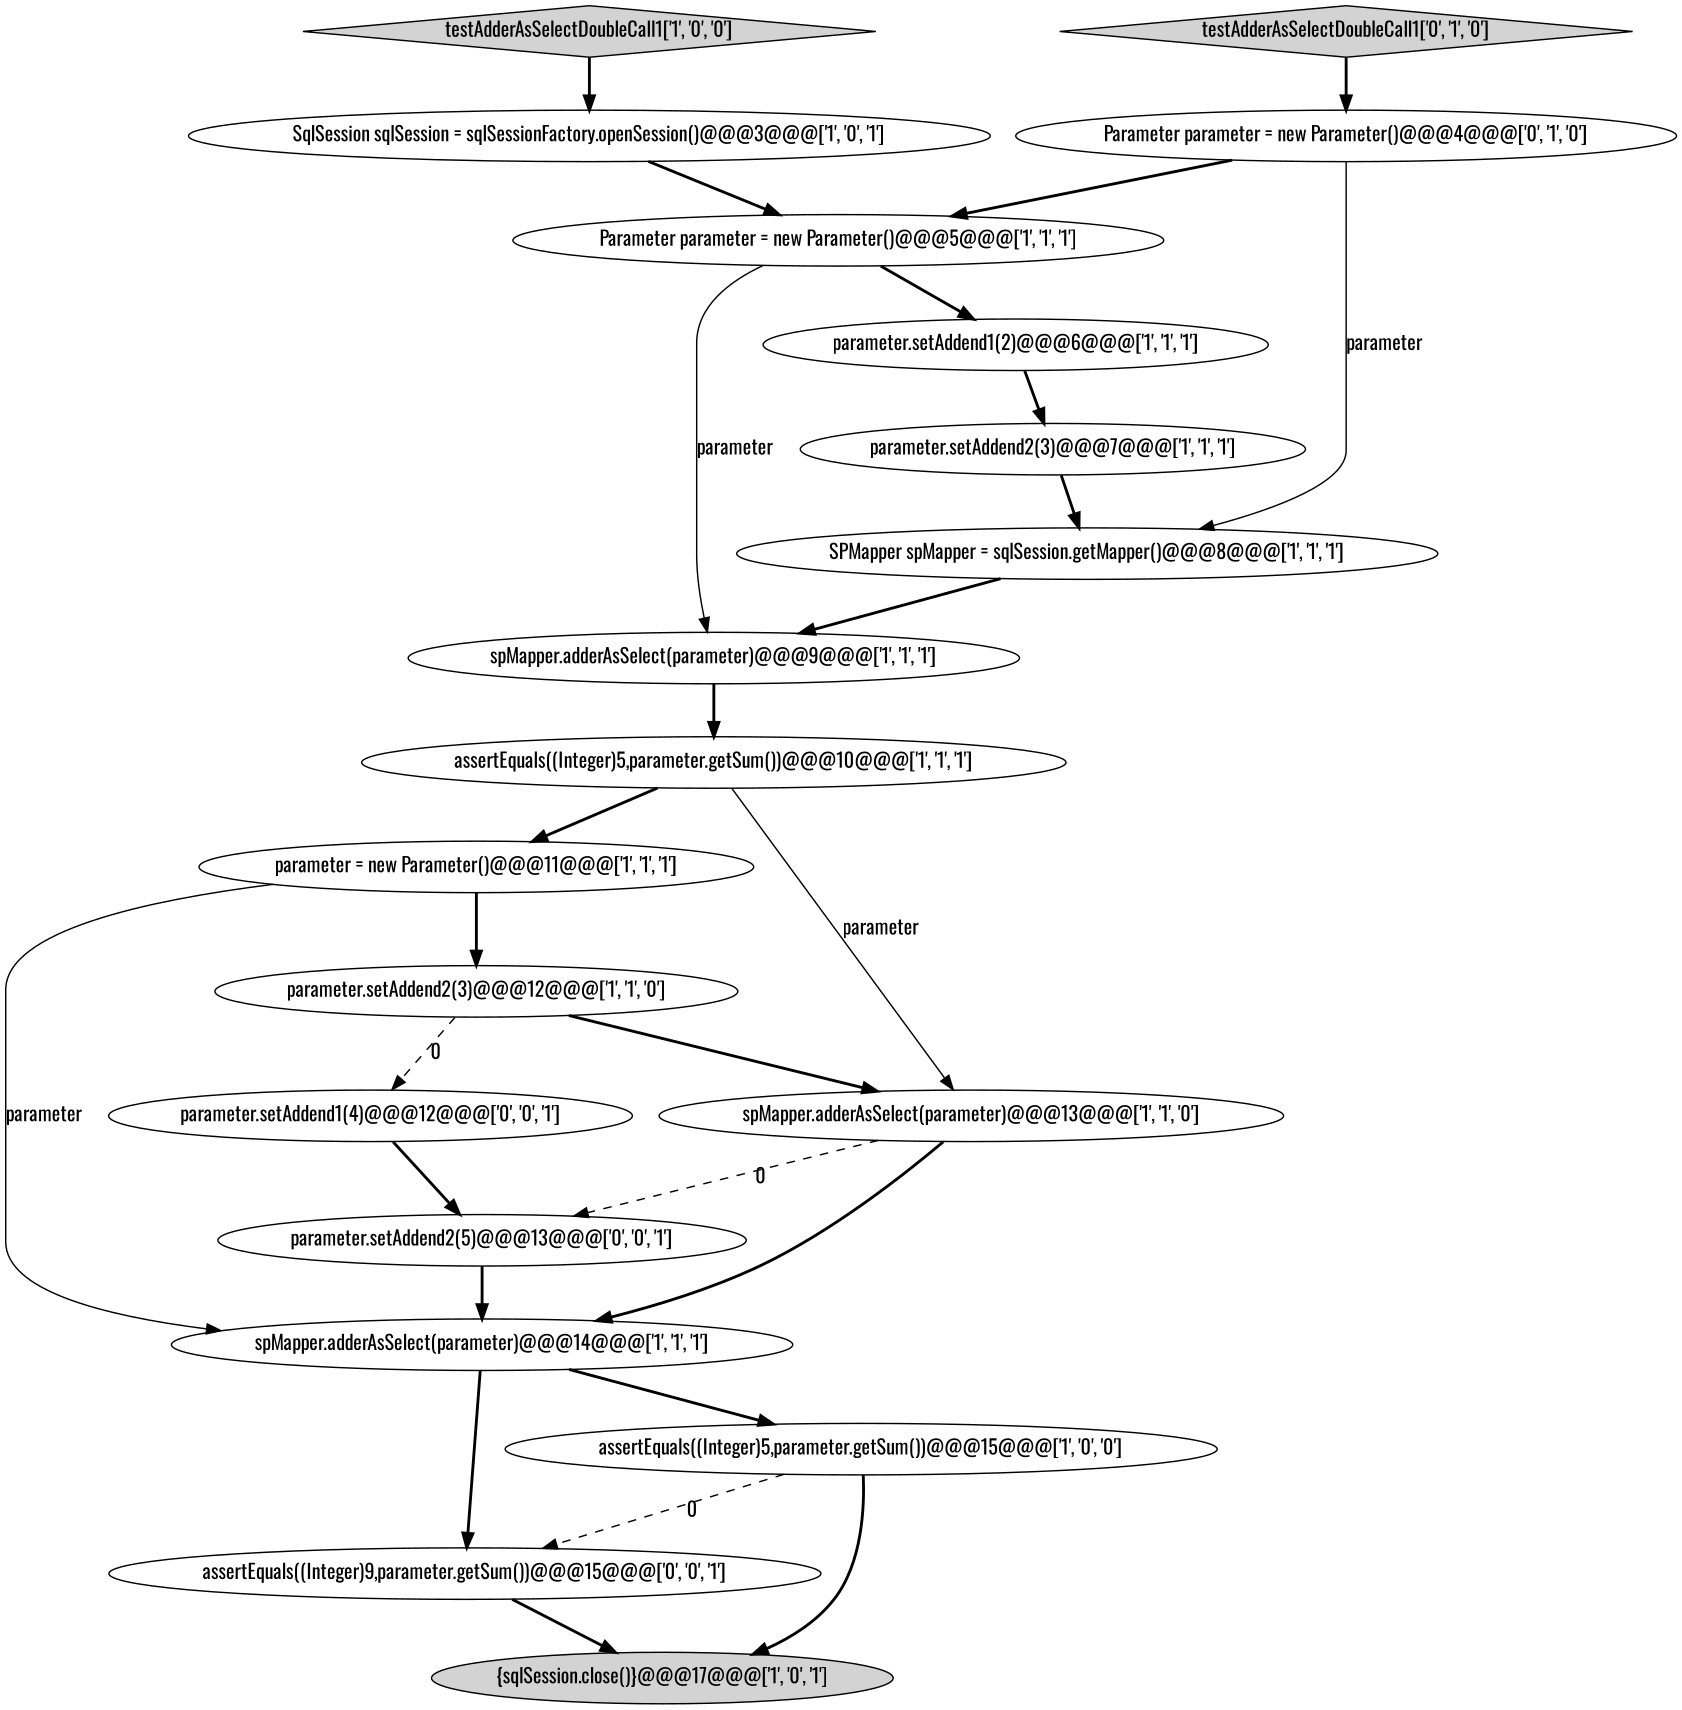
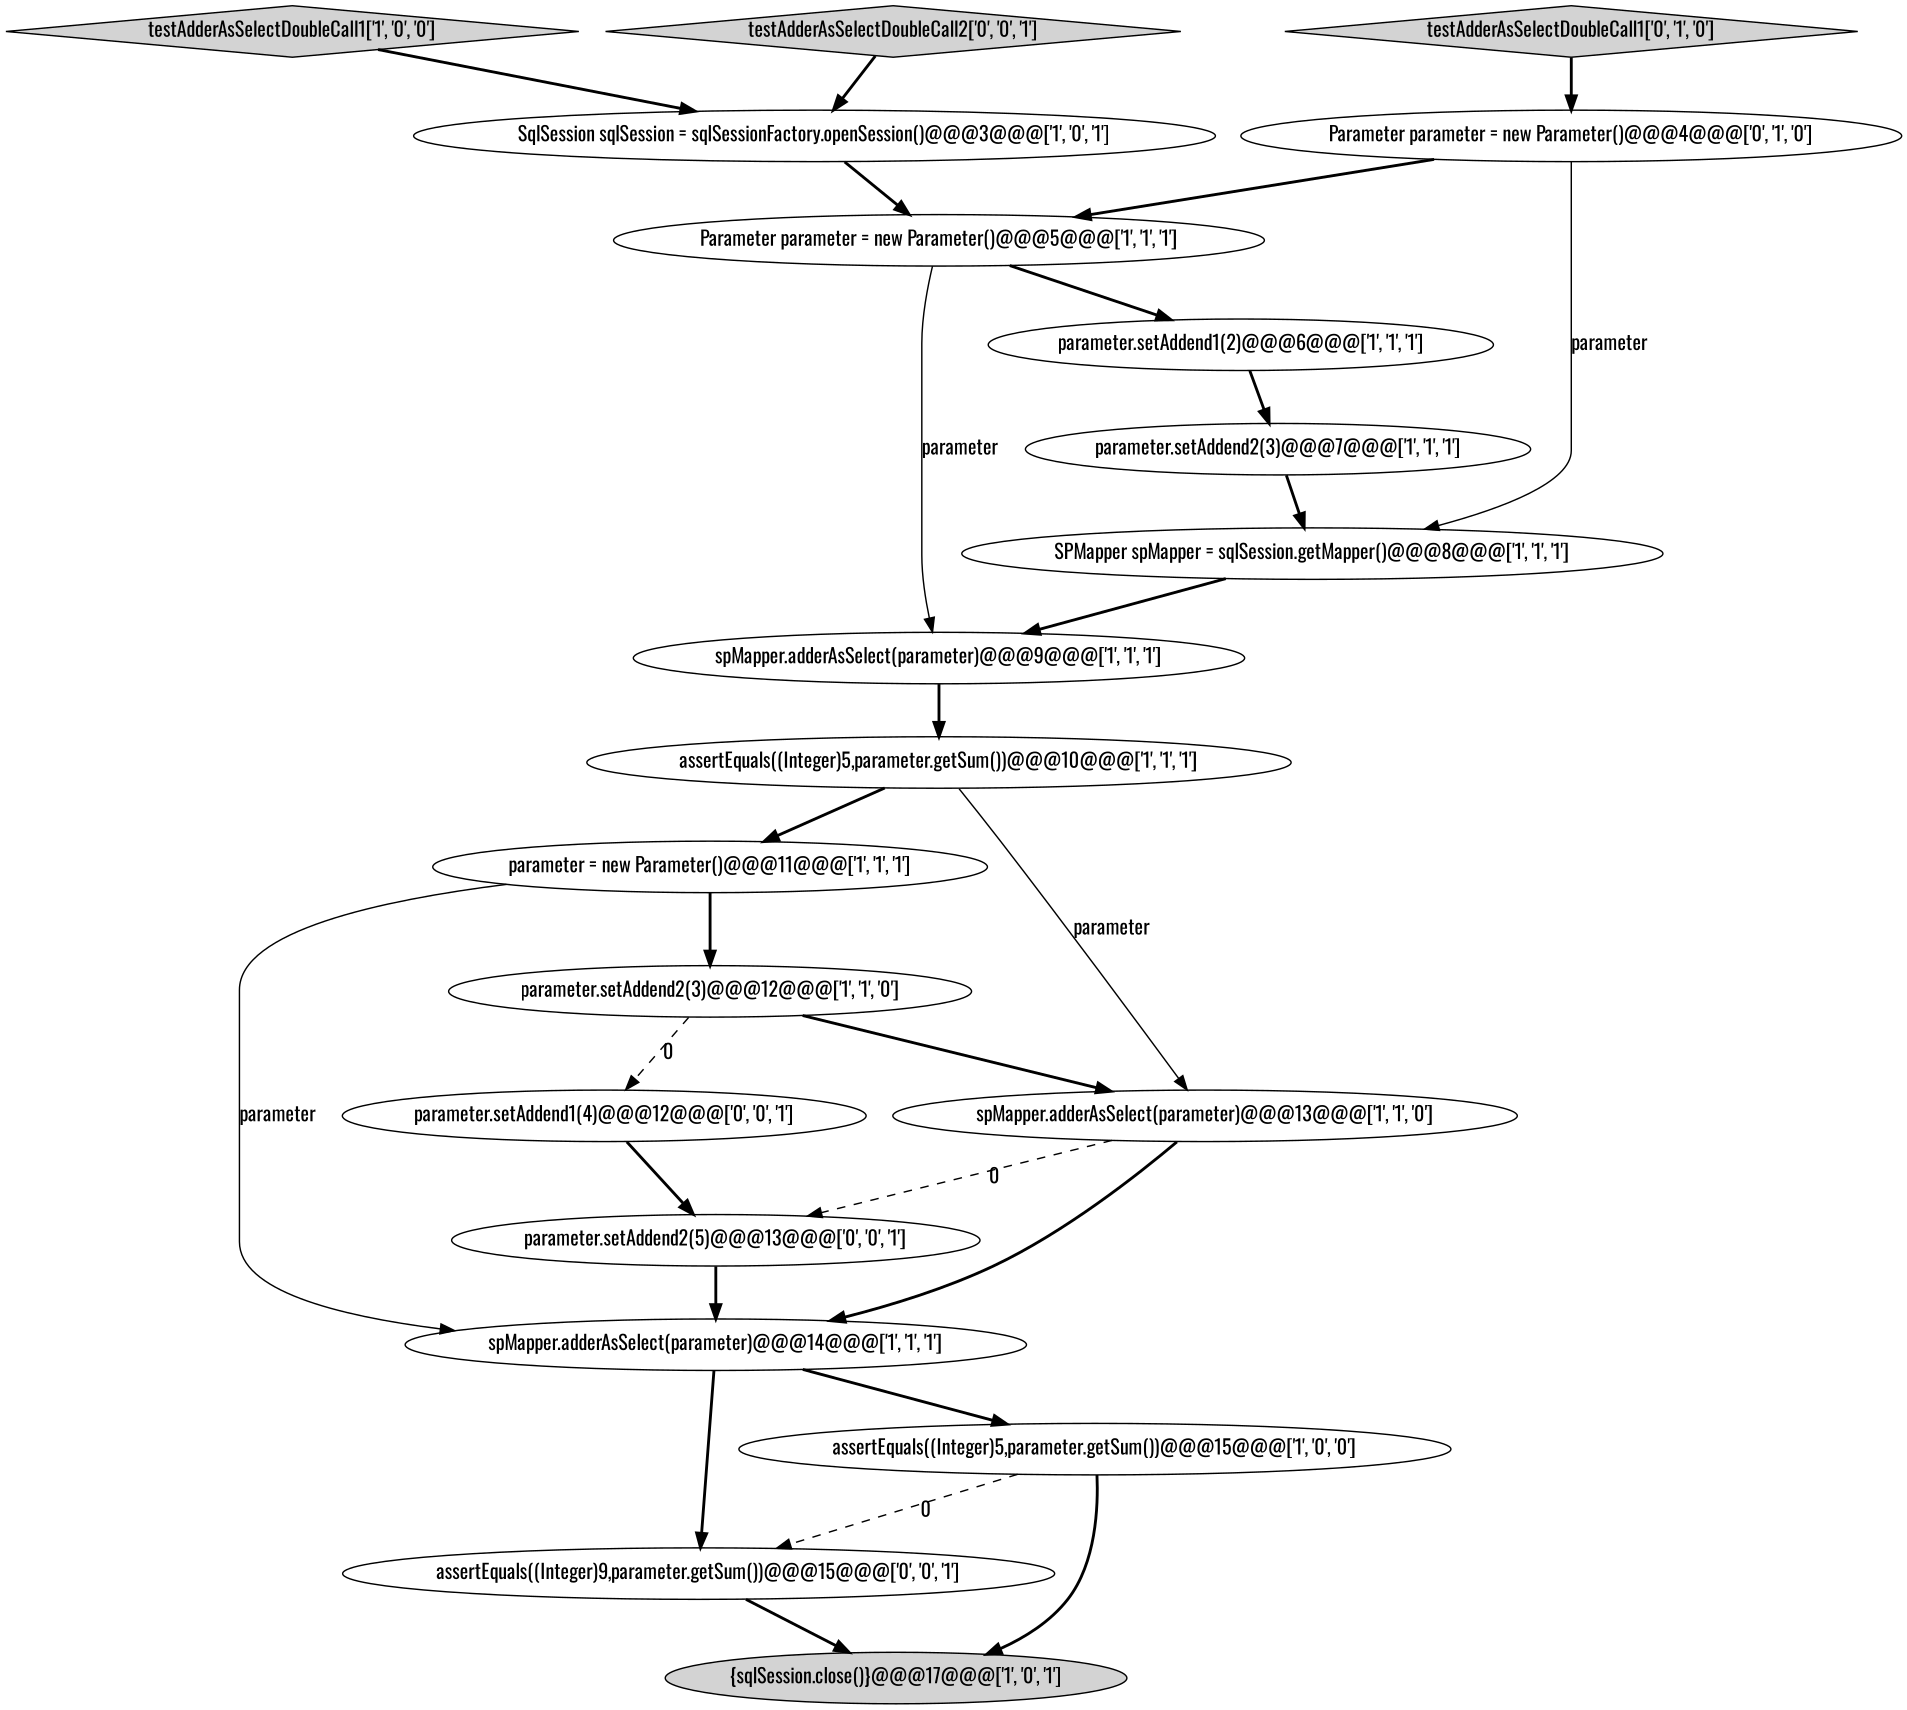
node "testAdderAsSelectDoubleCall2['0', '0', '1']": added
